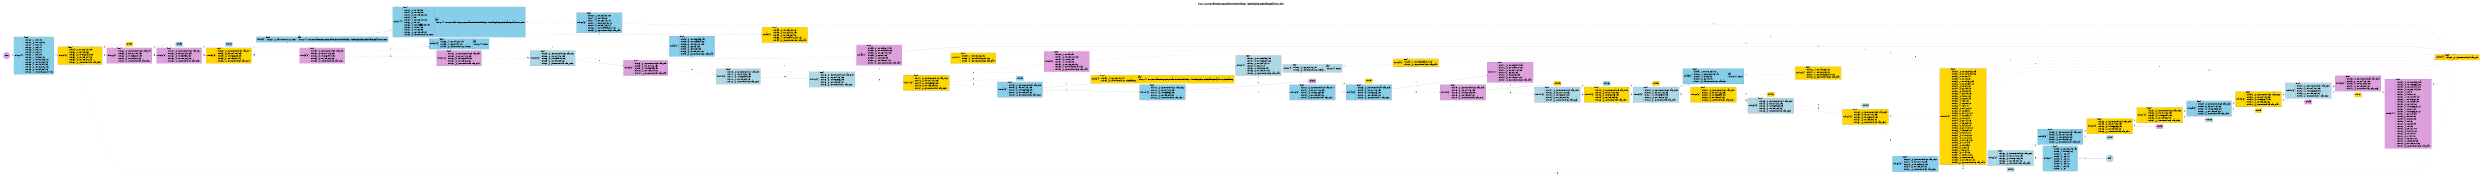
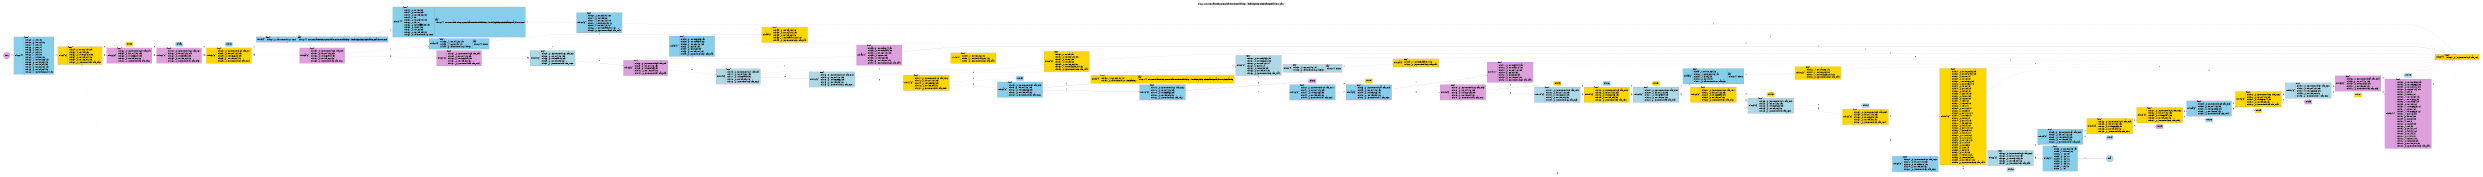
node "0x401c8f [25]": fillcolor plum -> gold
node "0x40194e": added
